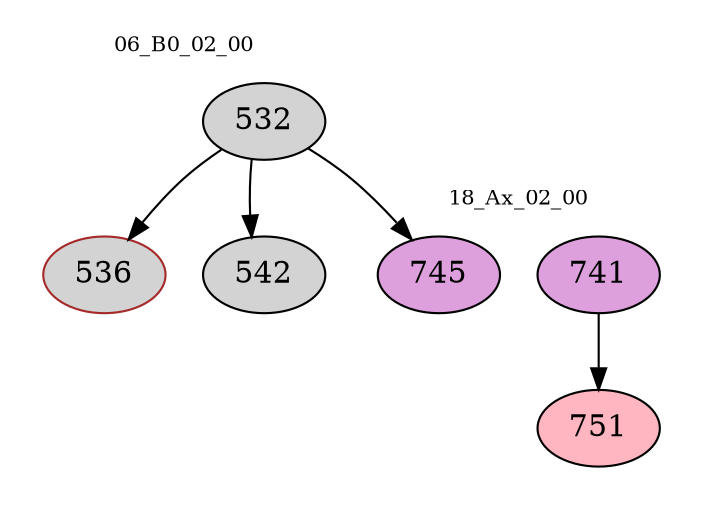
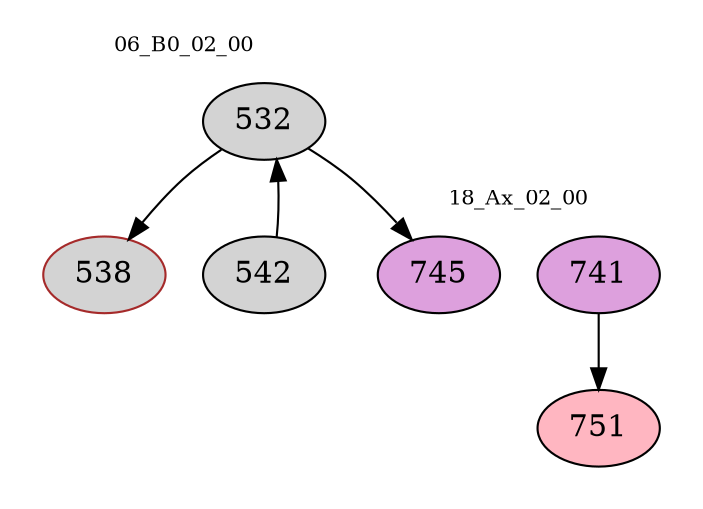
edge "532" -> "542": reversed
node "536": label "536" -> "538"
